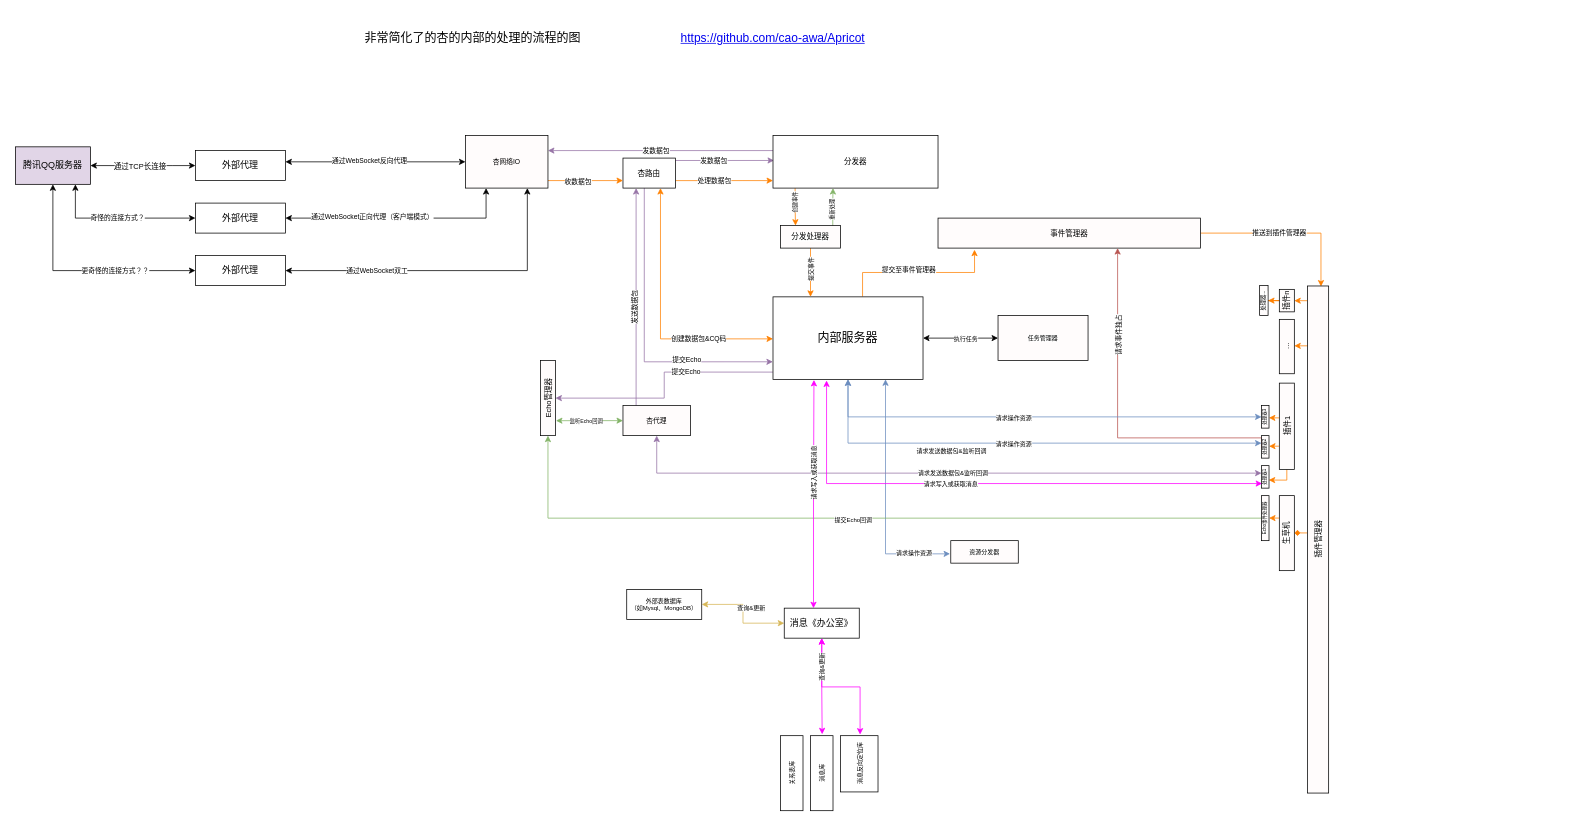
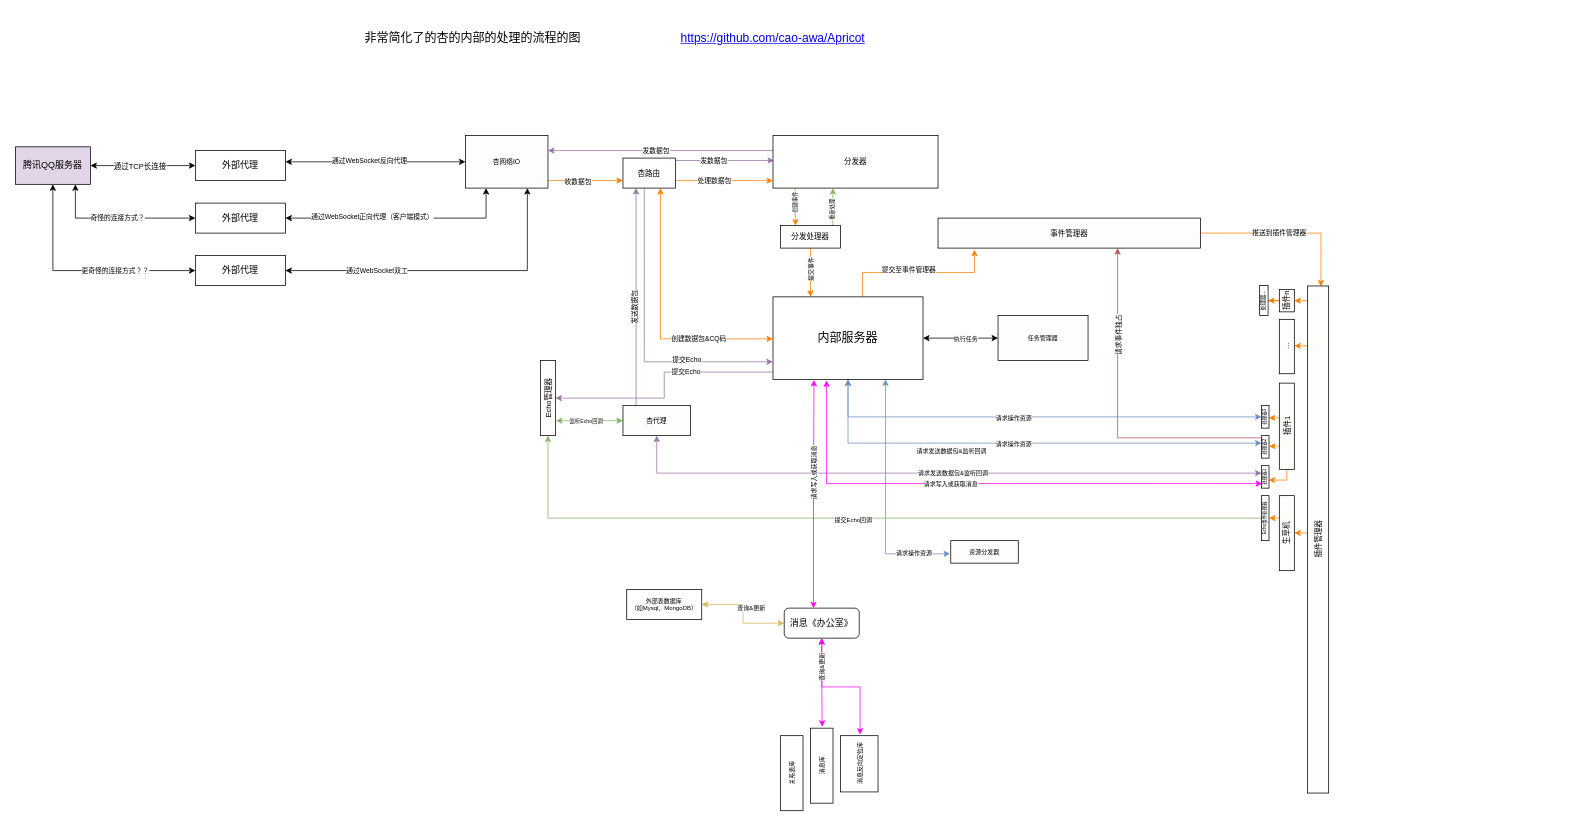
edge "插件管理器" -> "生草机": arrowhead diamond -> classic
node "消息《办公室》": shape rectangle -> rounded rectangle
node "消息库": moved (822, 773) -> (822, 765)
